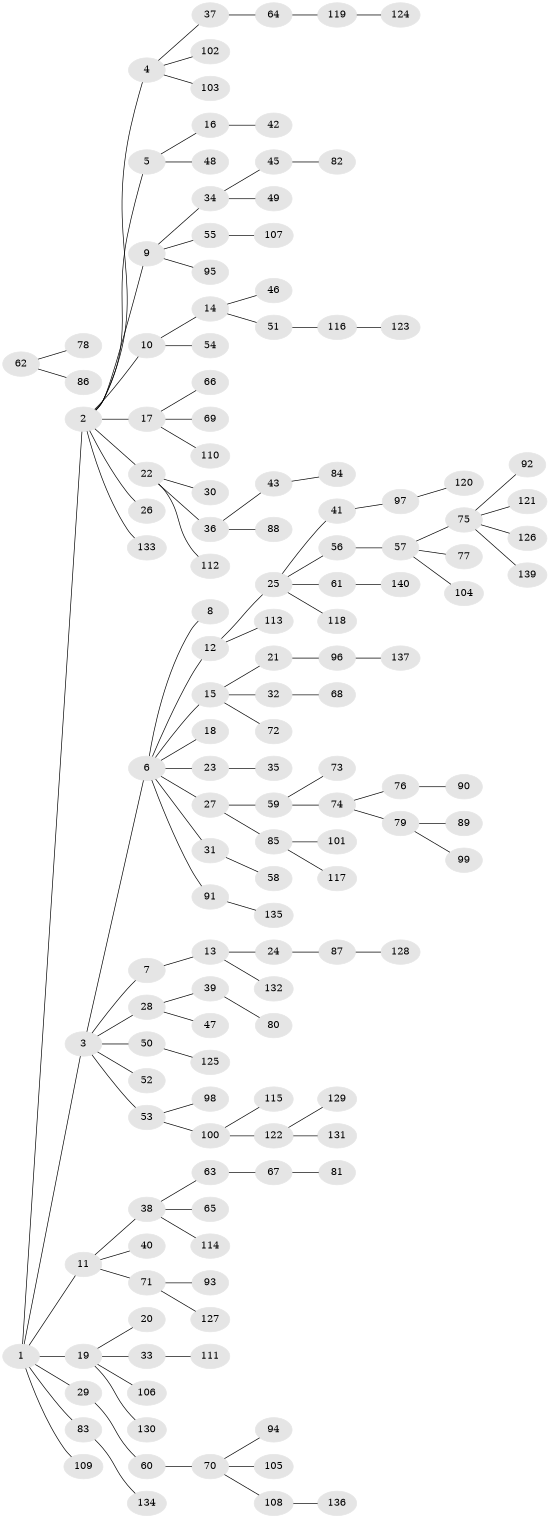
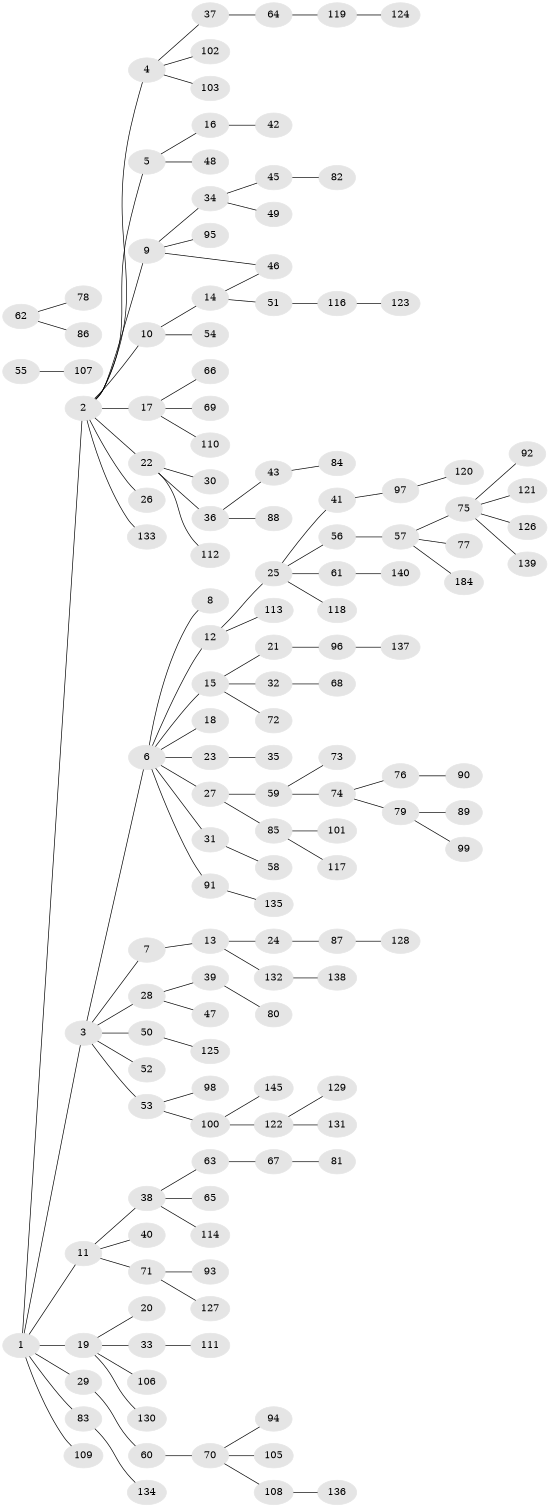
edge "55" -- "9": now "46" -- "9"
node "104": label "104" -> "184"
node "138": added
node "115": label "115" -> "145"
